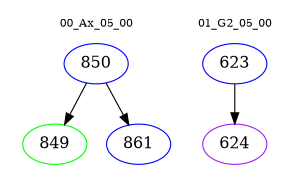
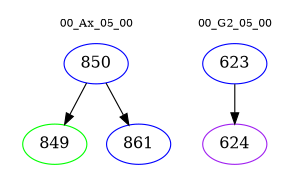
cluster "01_G2_05_00": label "01_G2_05_00" -> "00_G2_05_00"
